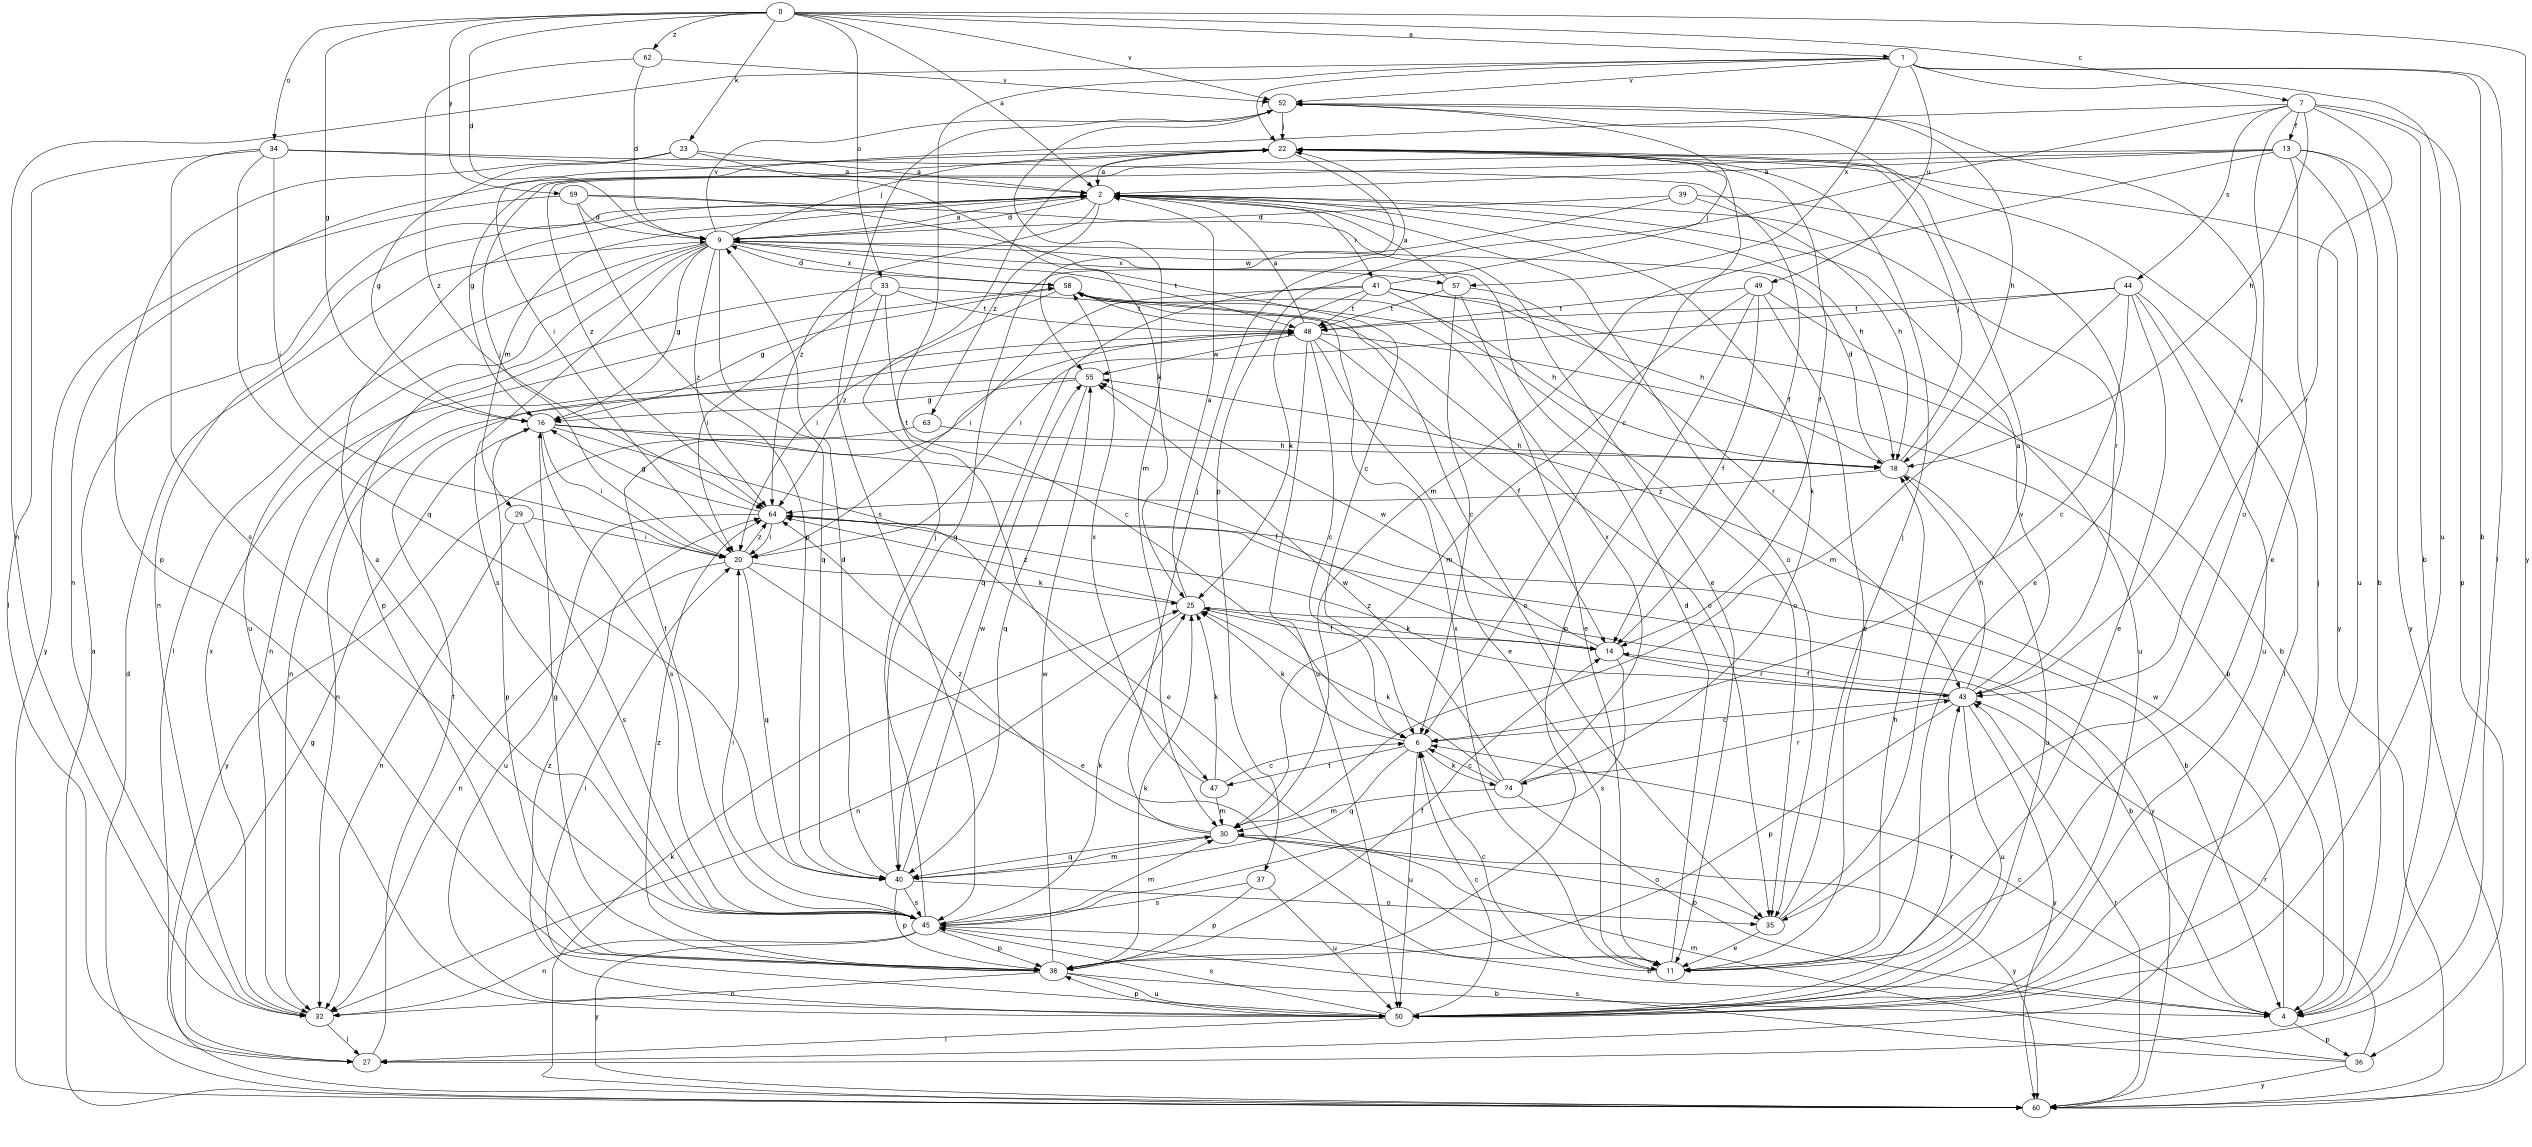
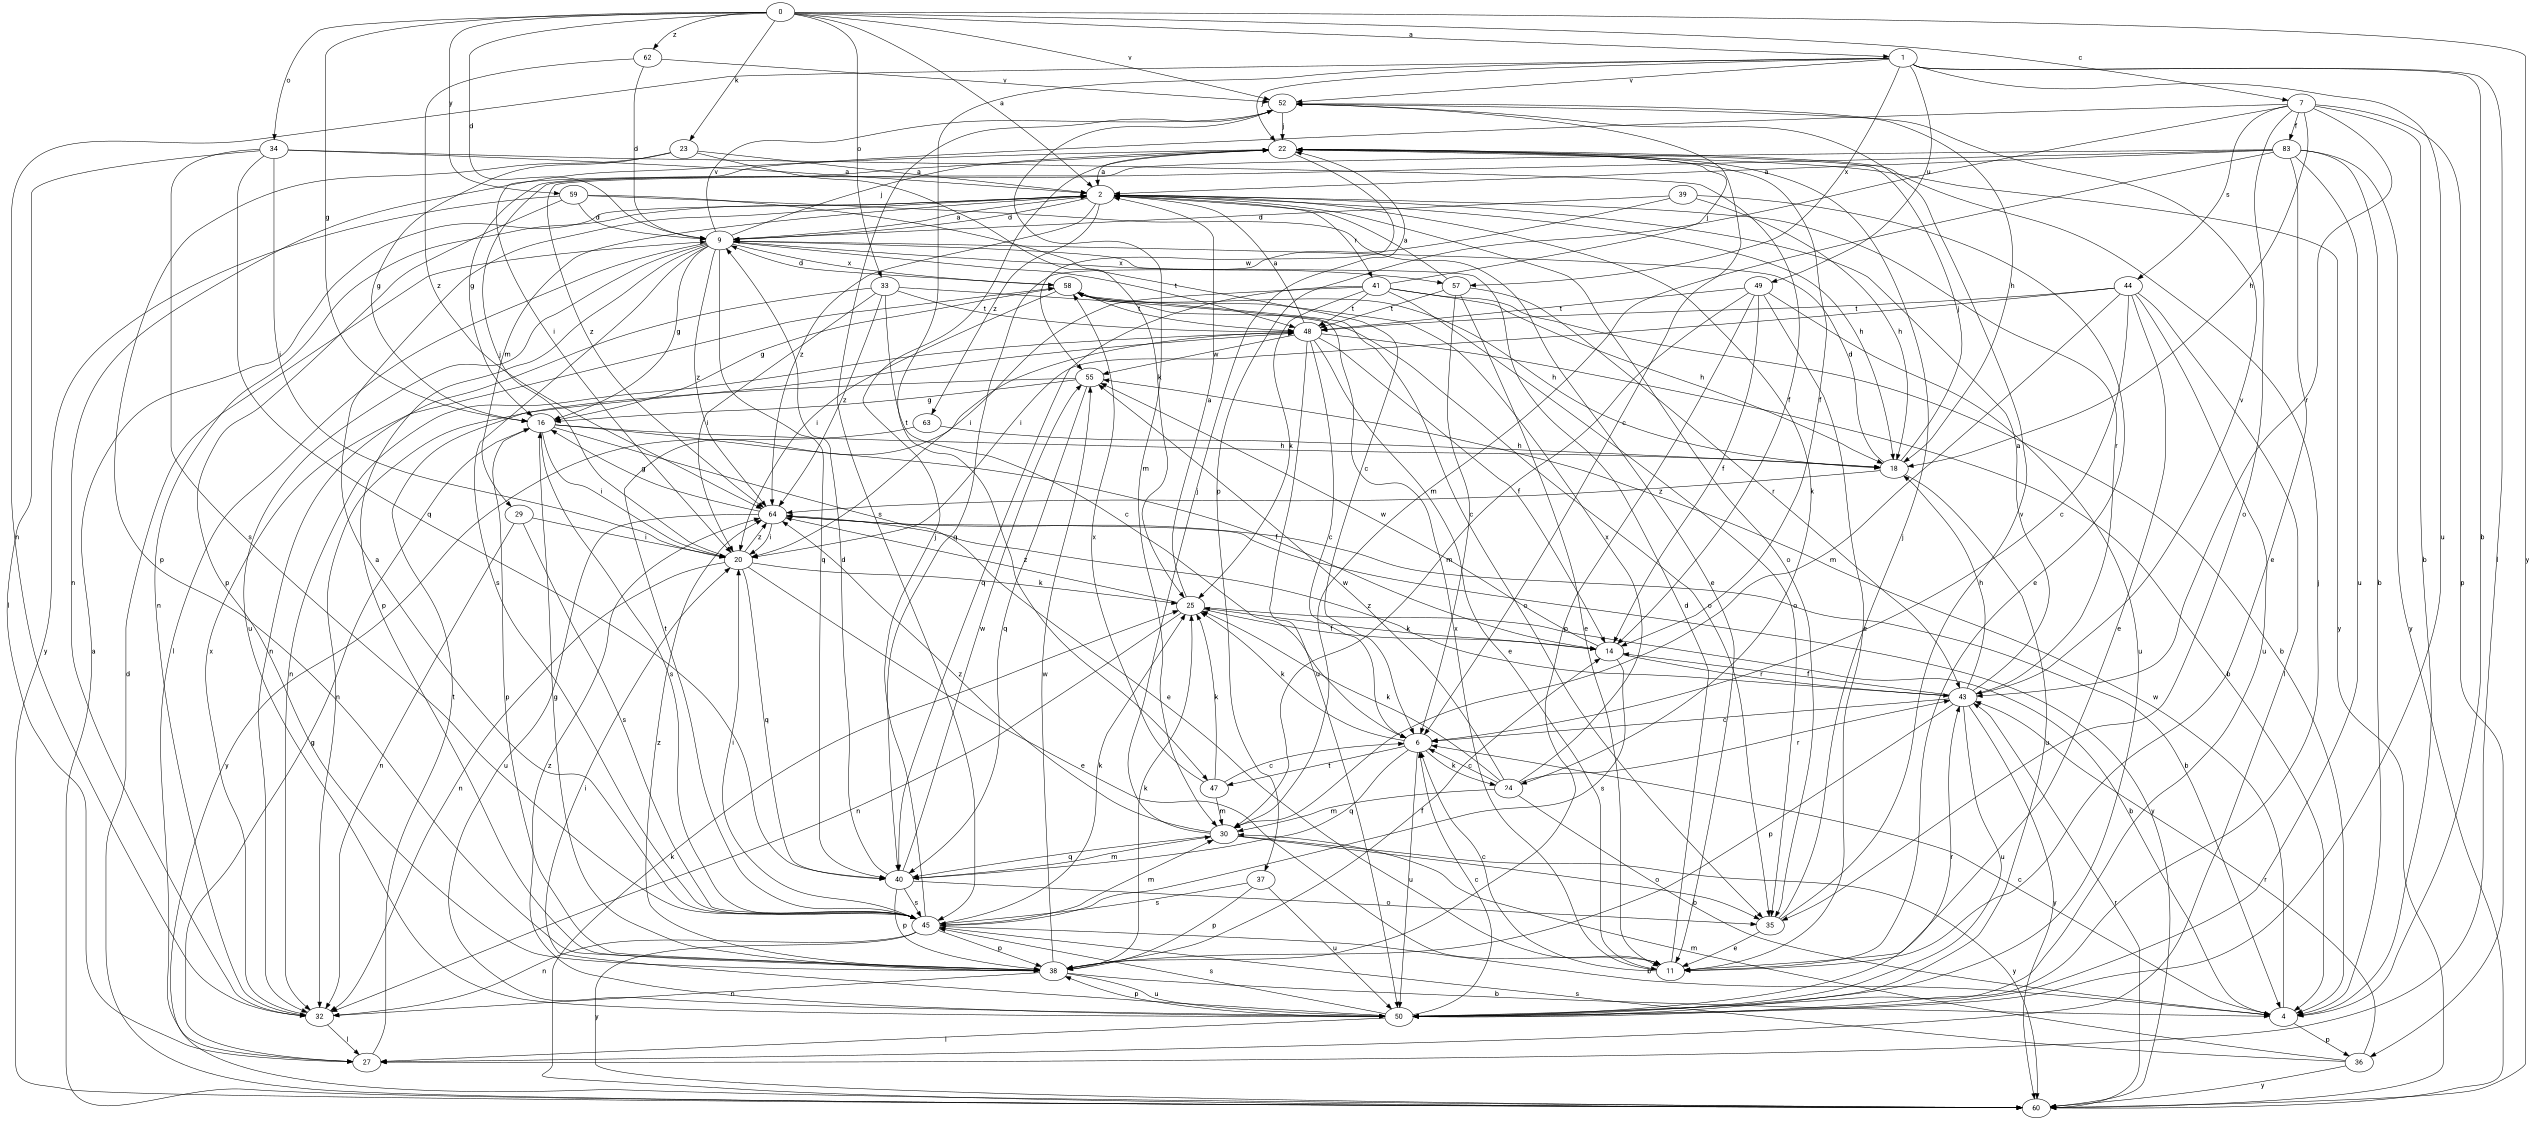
node "13": label "13" -> "83"
edge "59" -> "40": now "59" -> "38"
edge "11" -> "18": removed, label "h"
